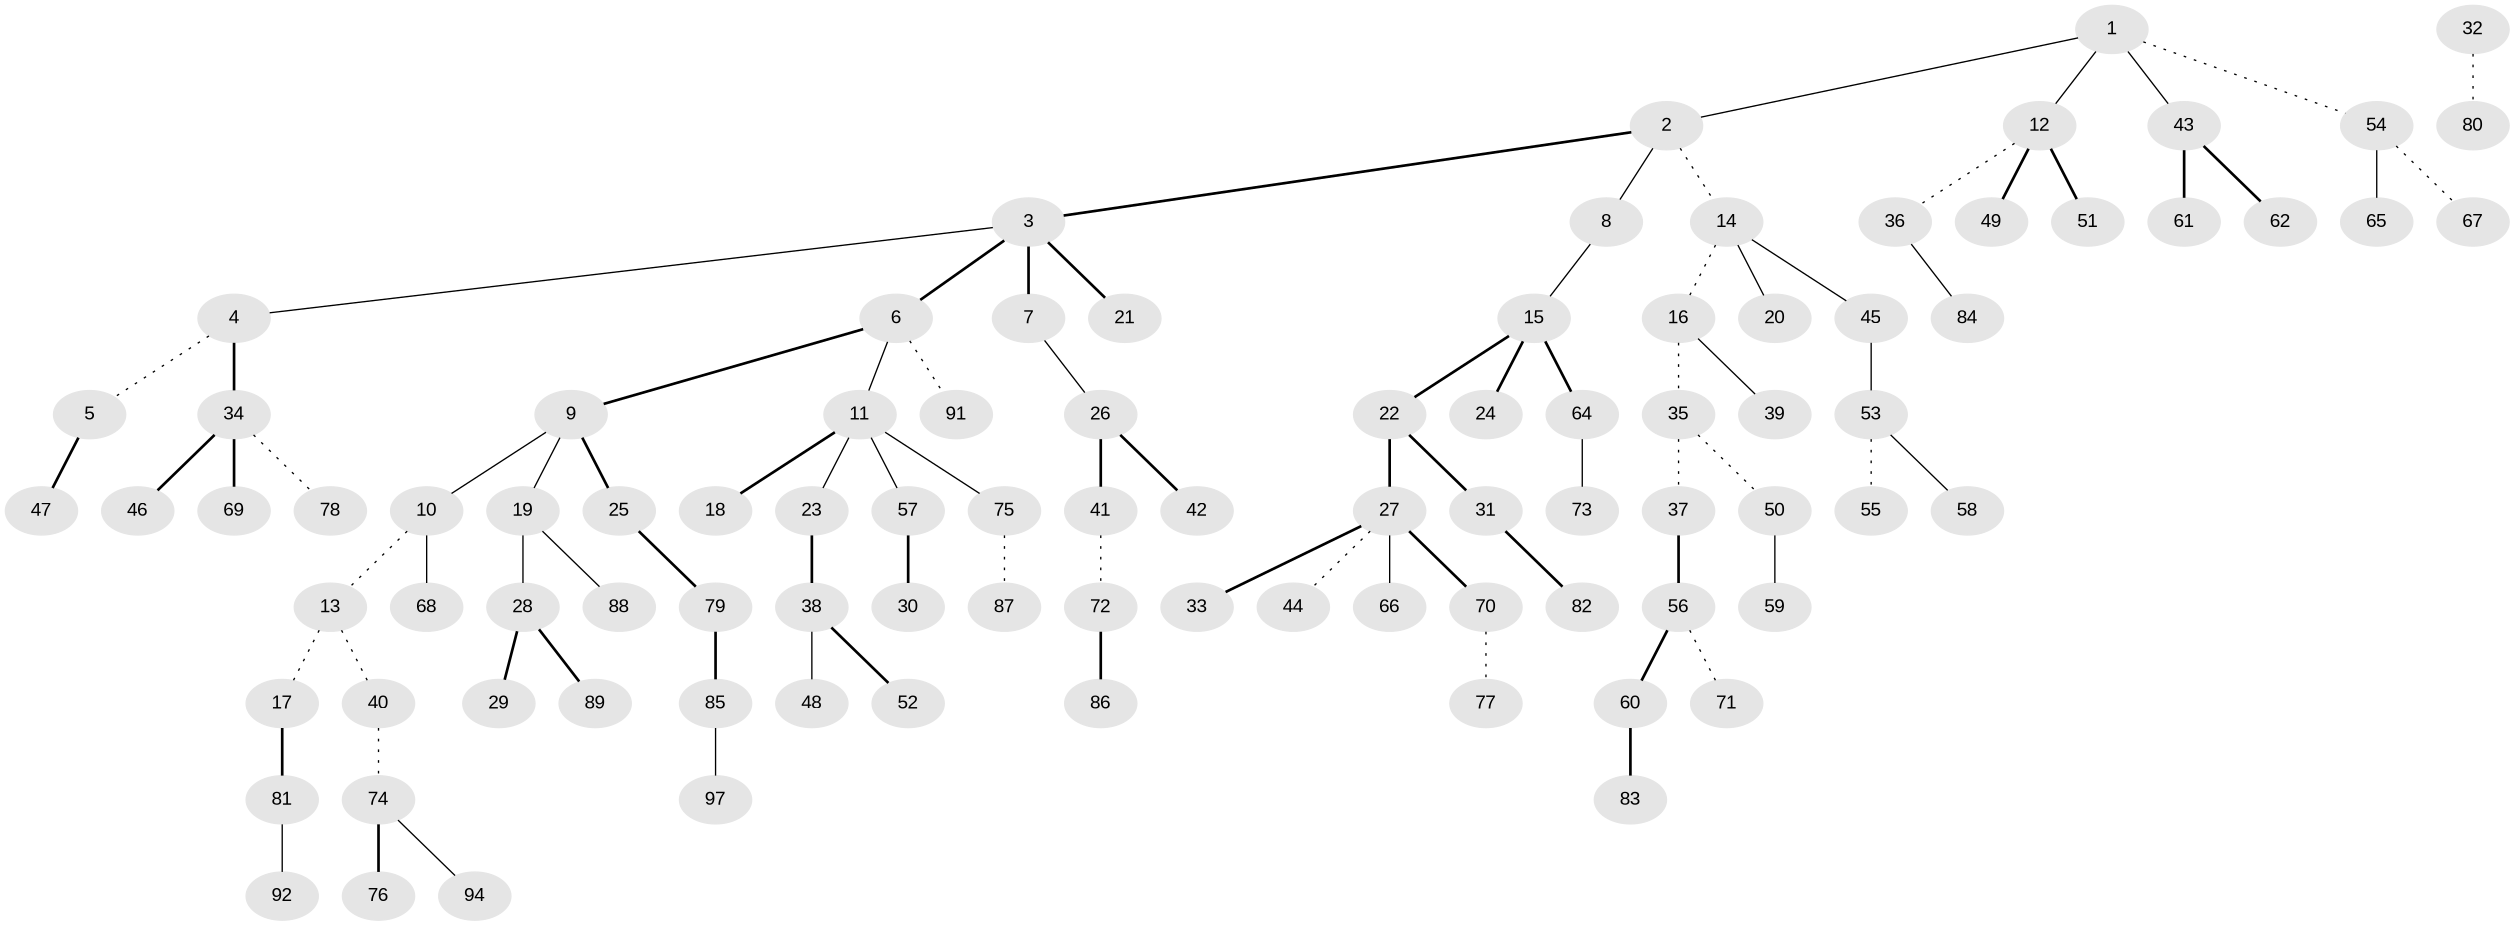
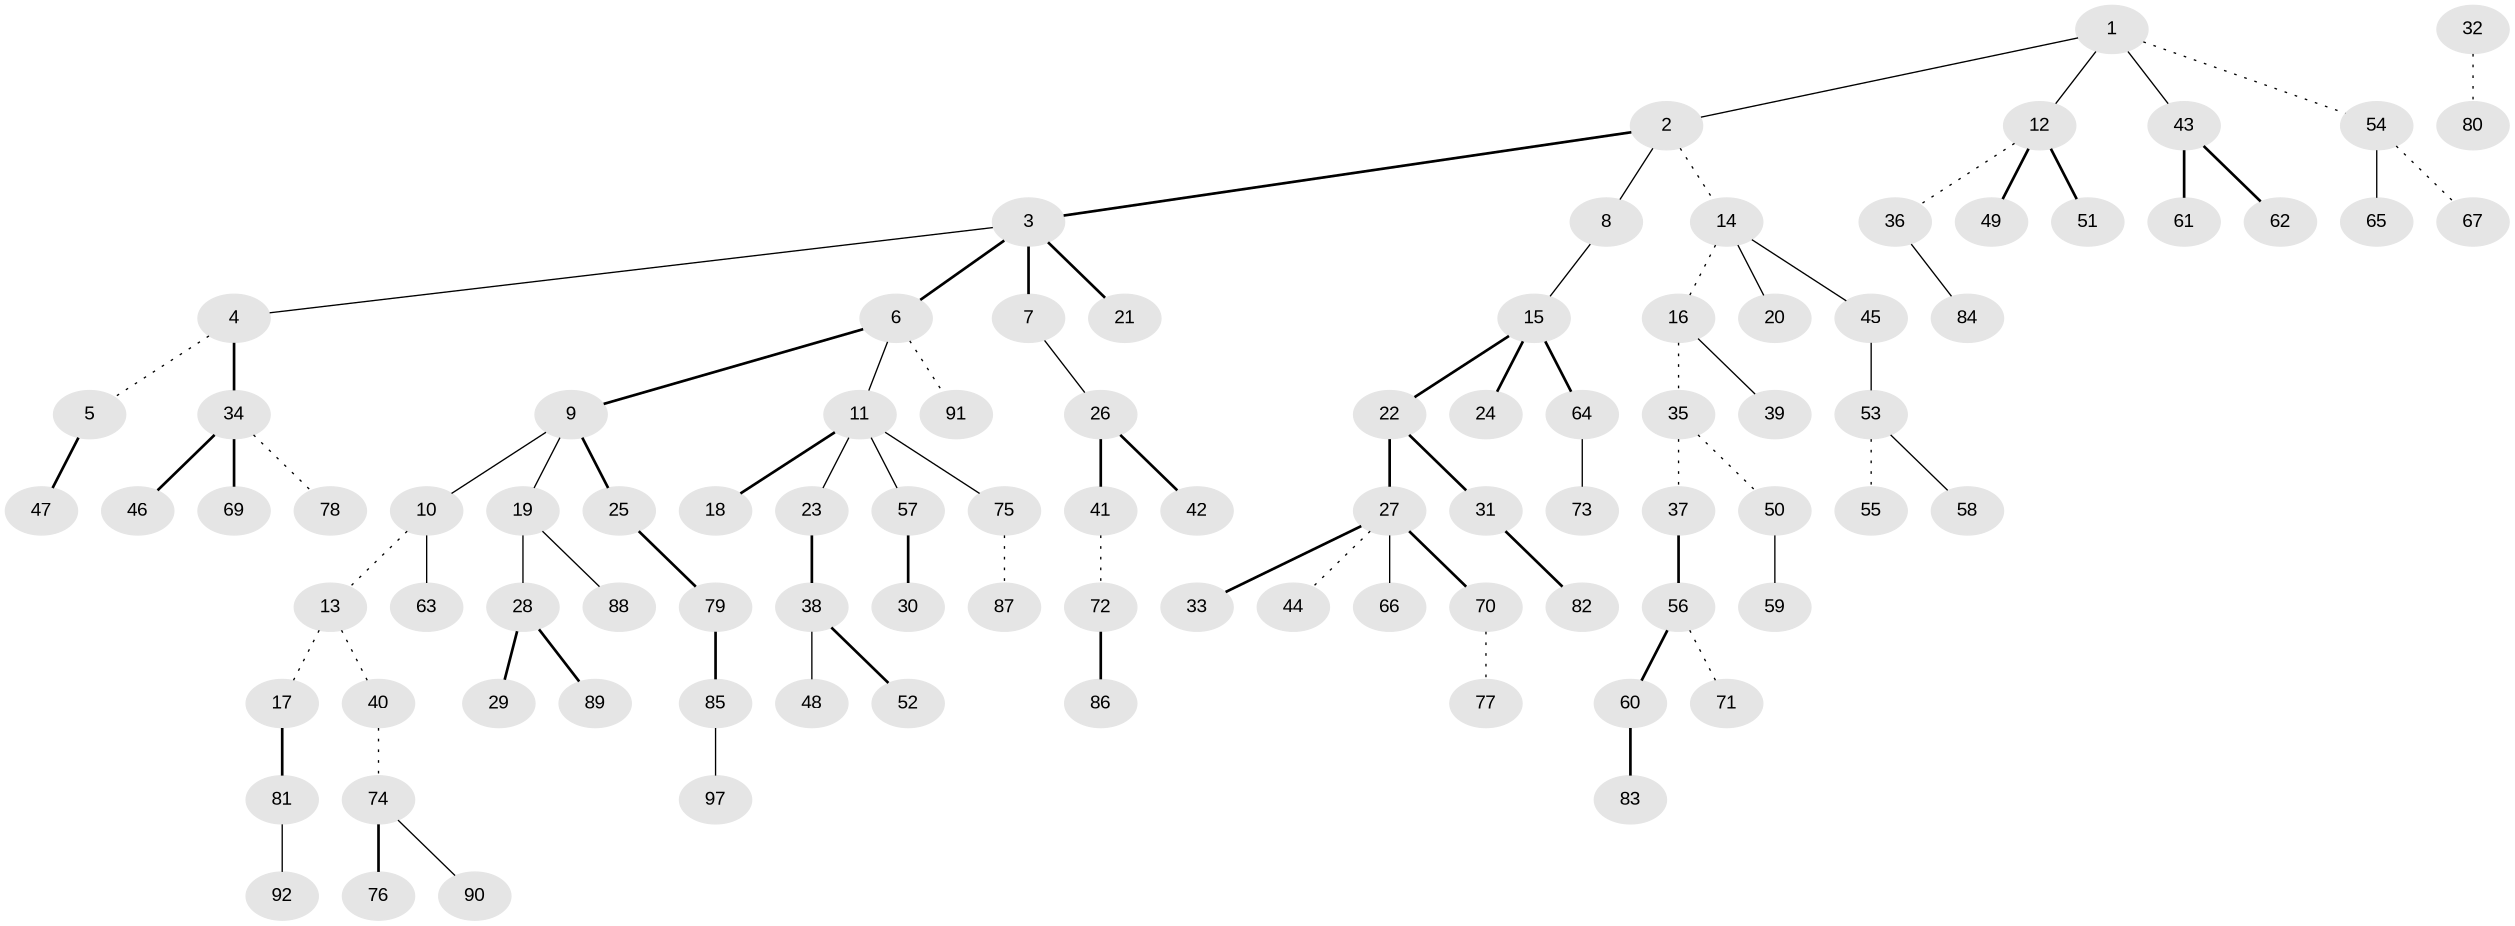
node "68": label "68" -> "63"
node "94": label "94" -> "90"
